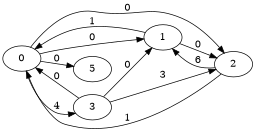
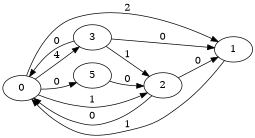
edge "0" -> "2": label "0" -> "1"
edge "0" -> "1": label "0" -> "2"
edge "1" -> "2": now "5" -> "2"
edge "2" -> "1": label "6" -> "0"
edge "3" -> "2": label "3" -> "1"
edge "2" -> "0": label "1" -> "0"
